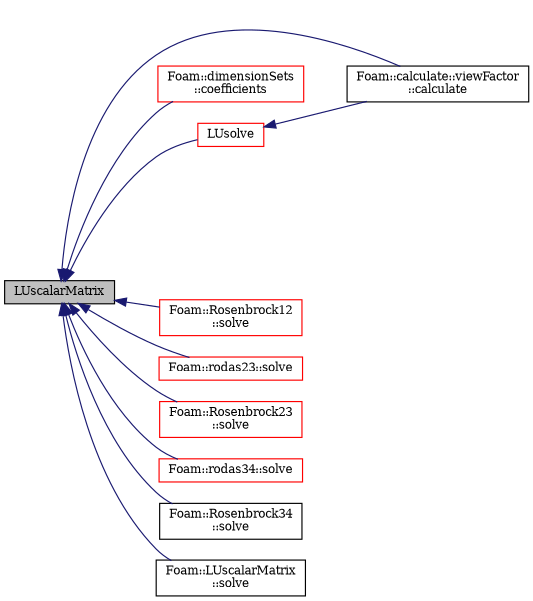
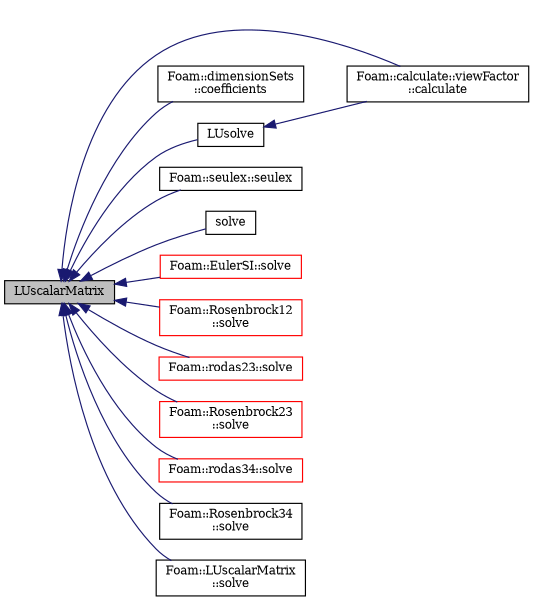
node "Foam::dimensionSets ::coefficients": color red -> black
node "LUsolve": color red -> black
node "Foam::seulex::seulex": added
node "solve": added
node "Foam::EulerSI::solve": added
